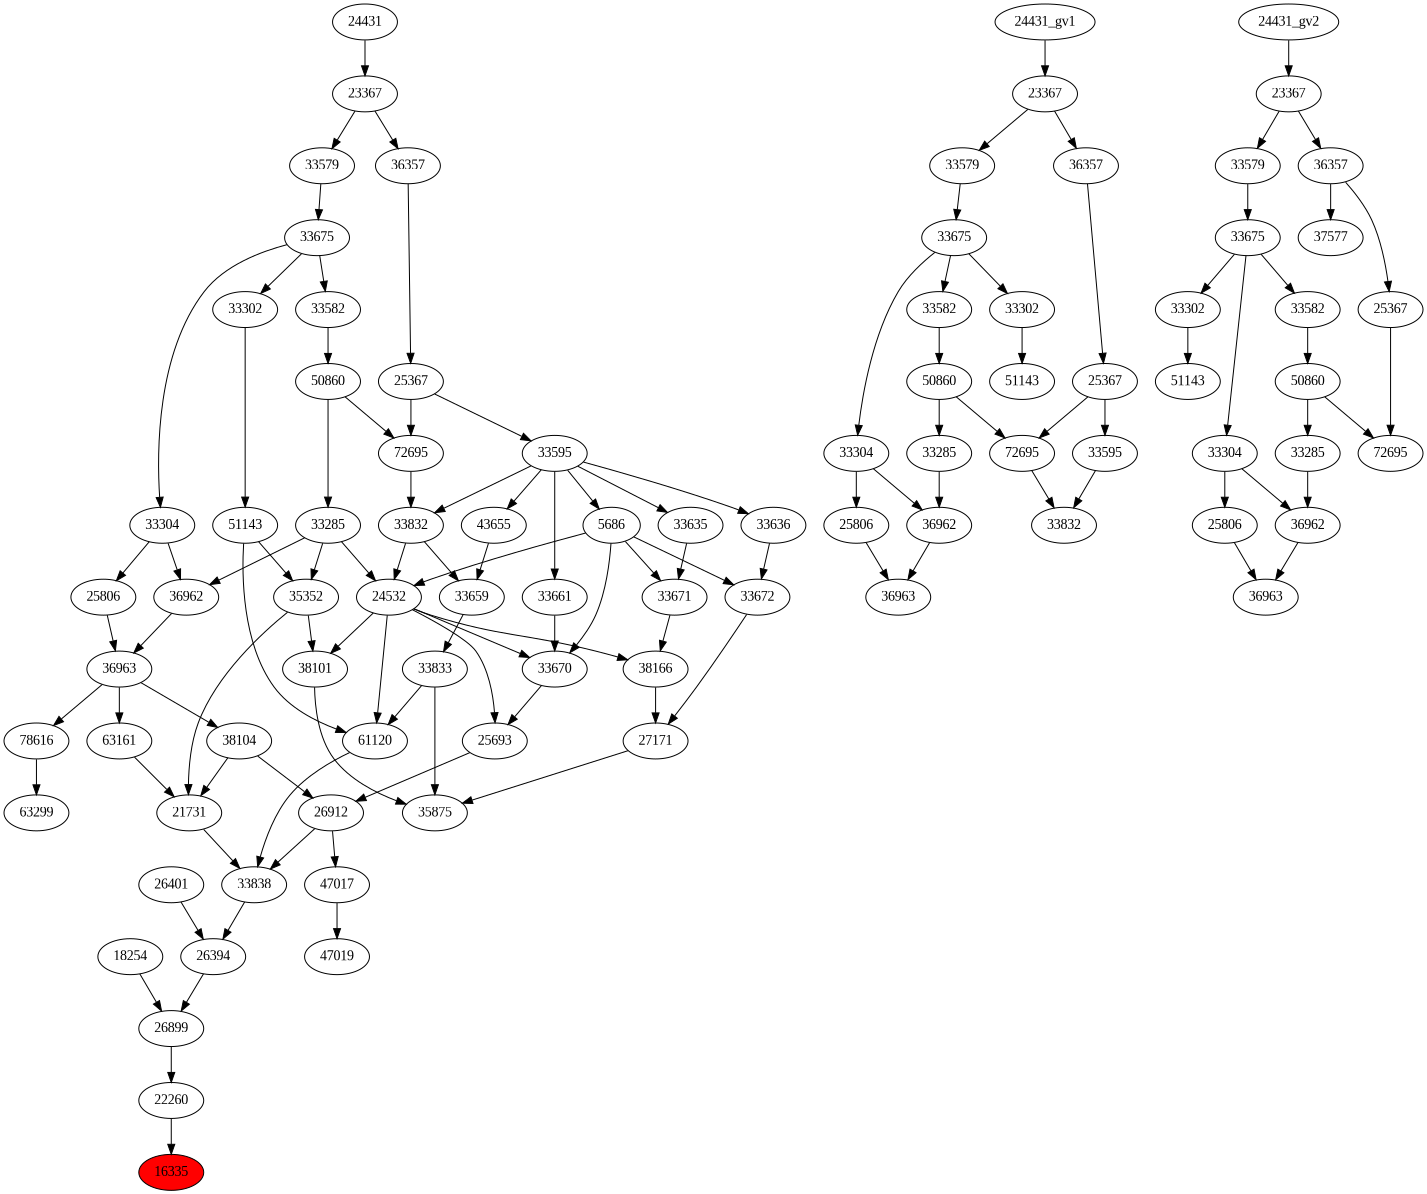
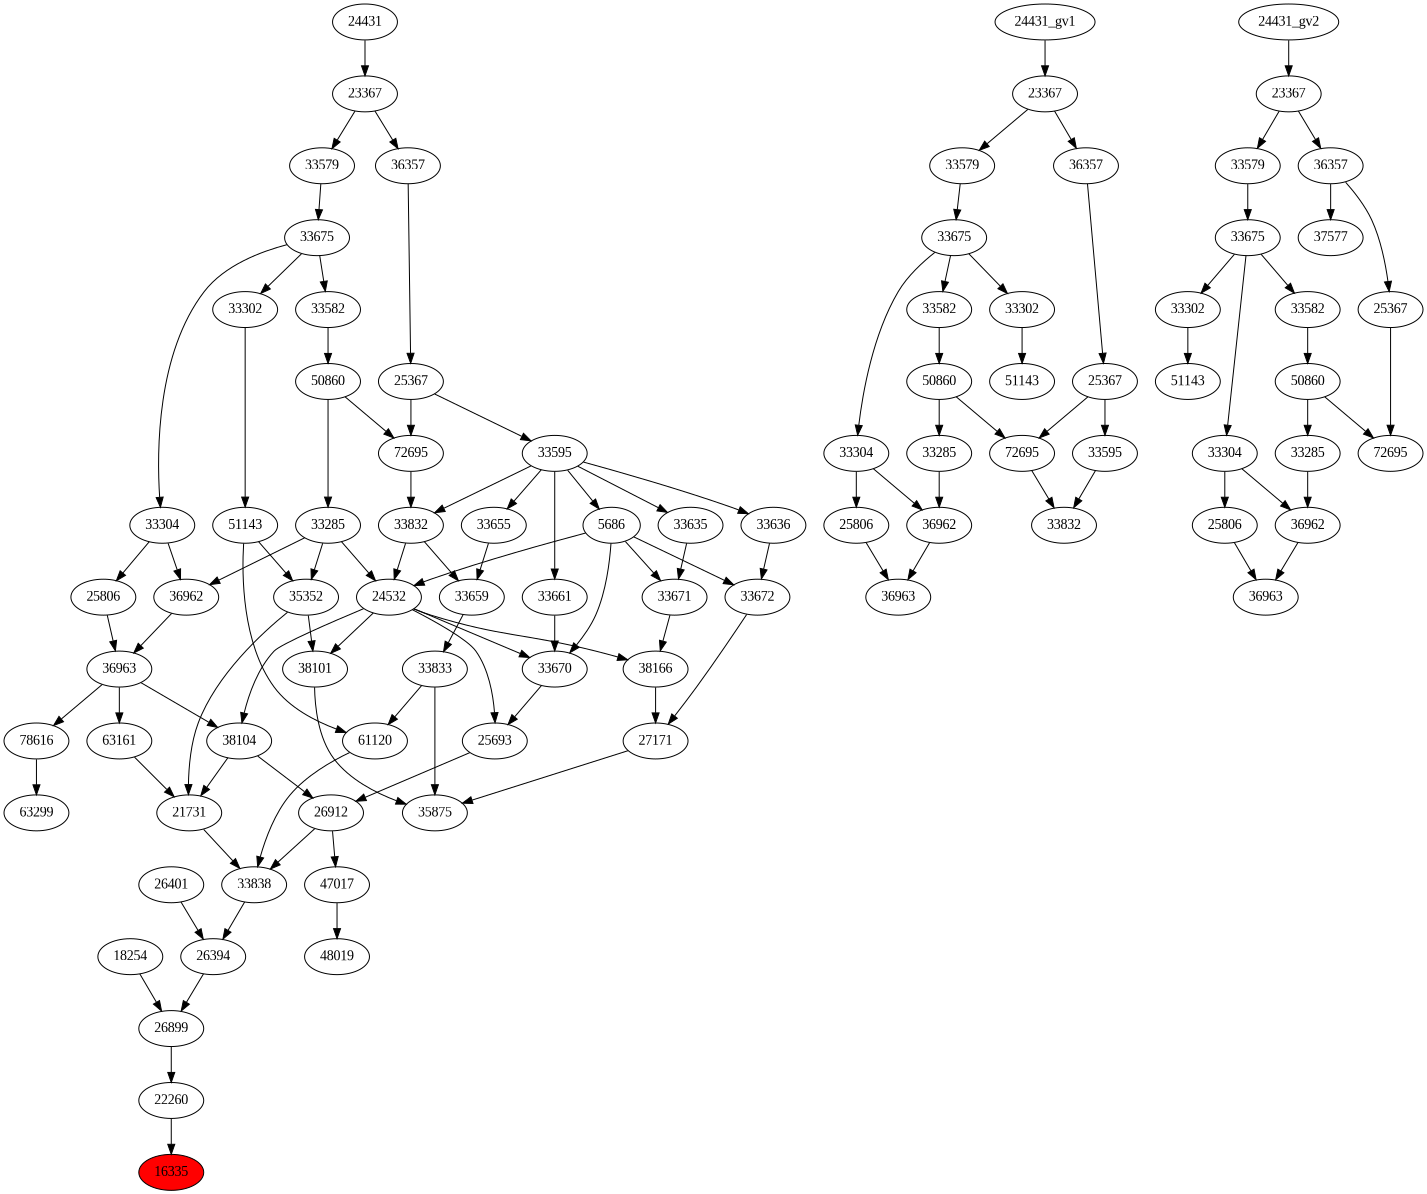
node "43655": label "43655" -> "33655"
edge "24532" -> "61120": now "24532" -> "38104"
node "47019": label "47019" -> "48019"
